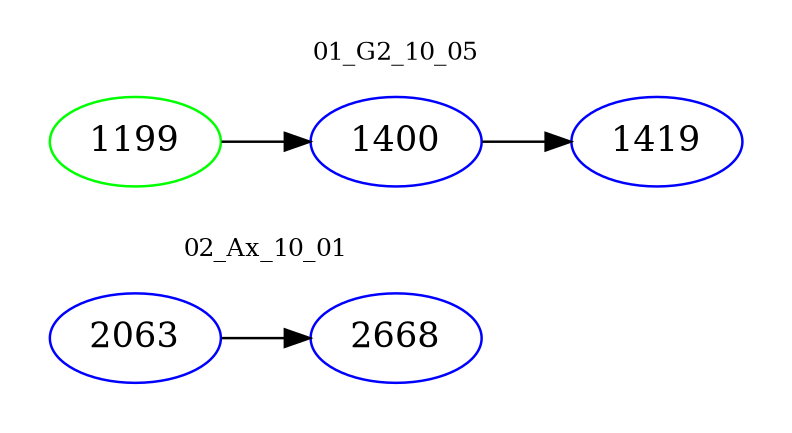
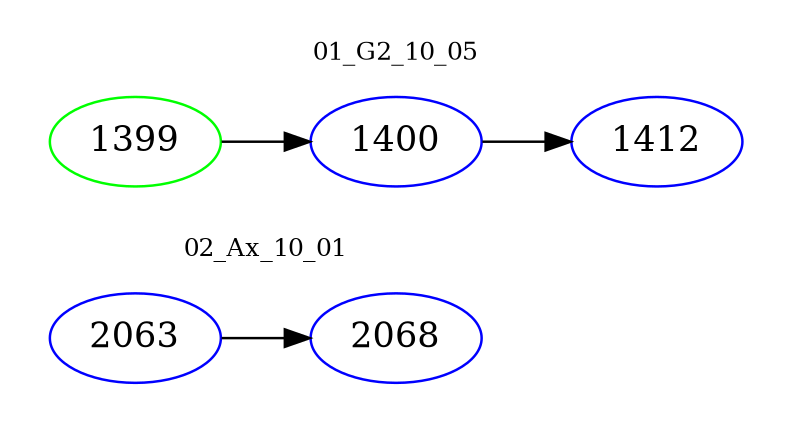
node "1199": label "1199" -> "1399"
node "1419": label "1419" -> "1412"
node "2668": label "2668" -> "2068"
